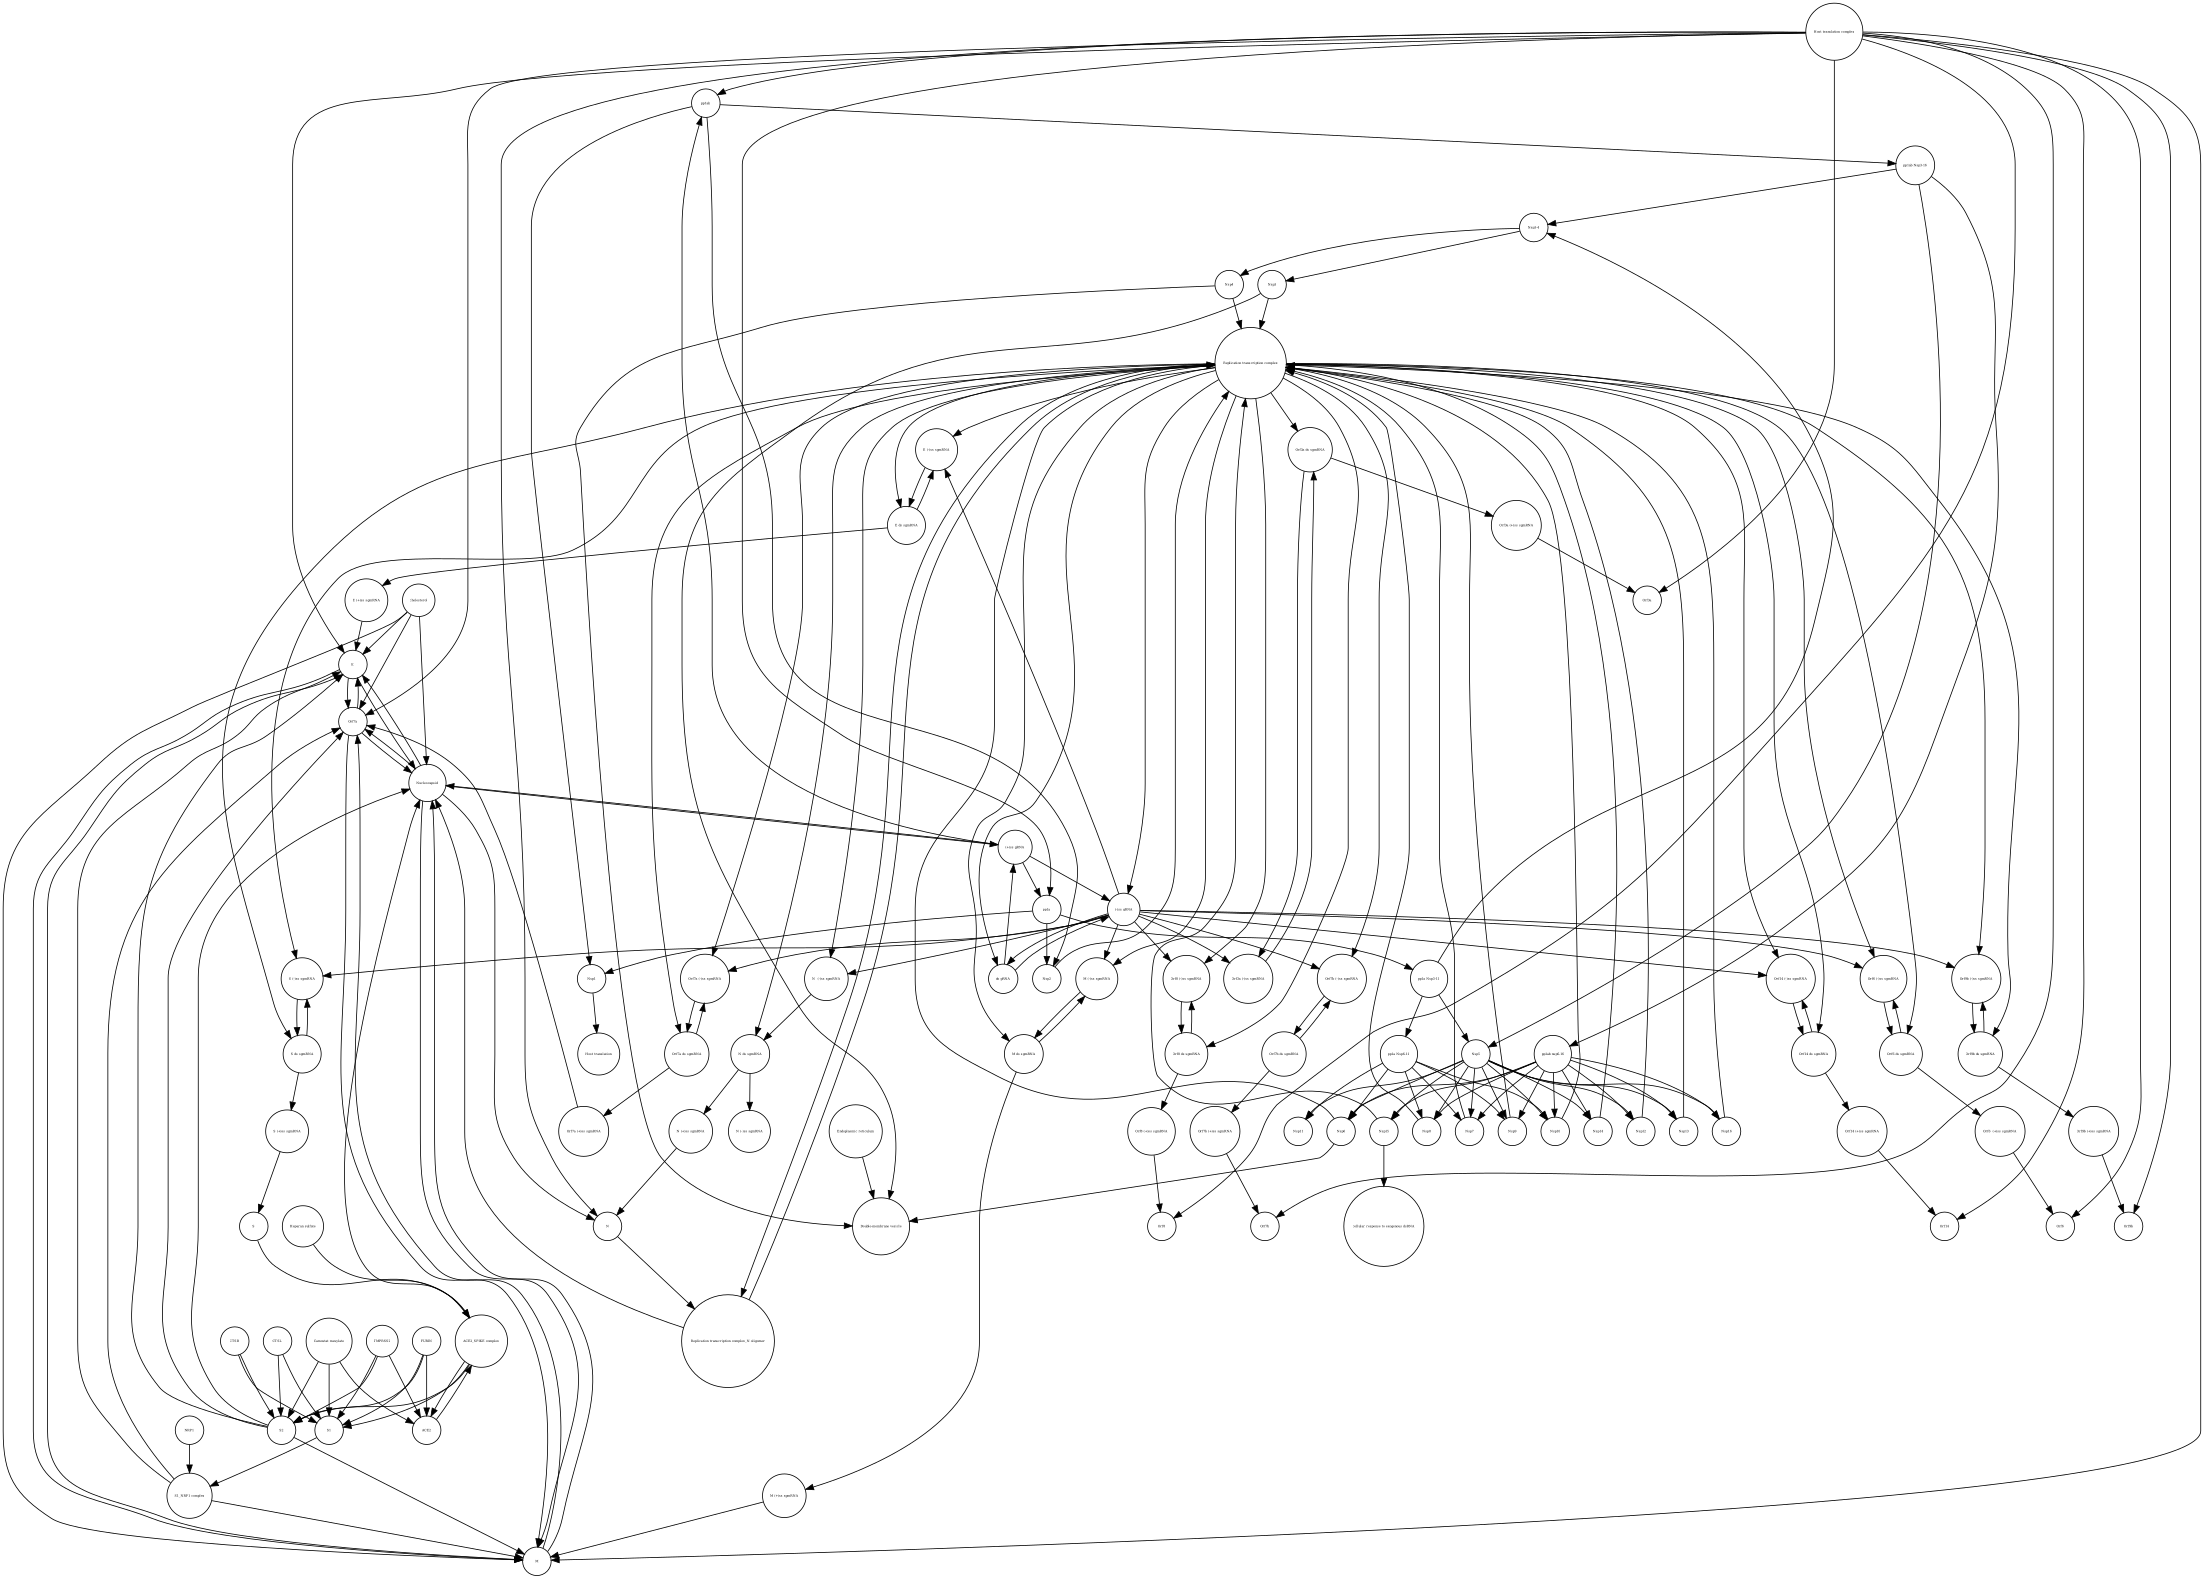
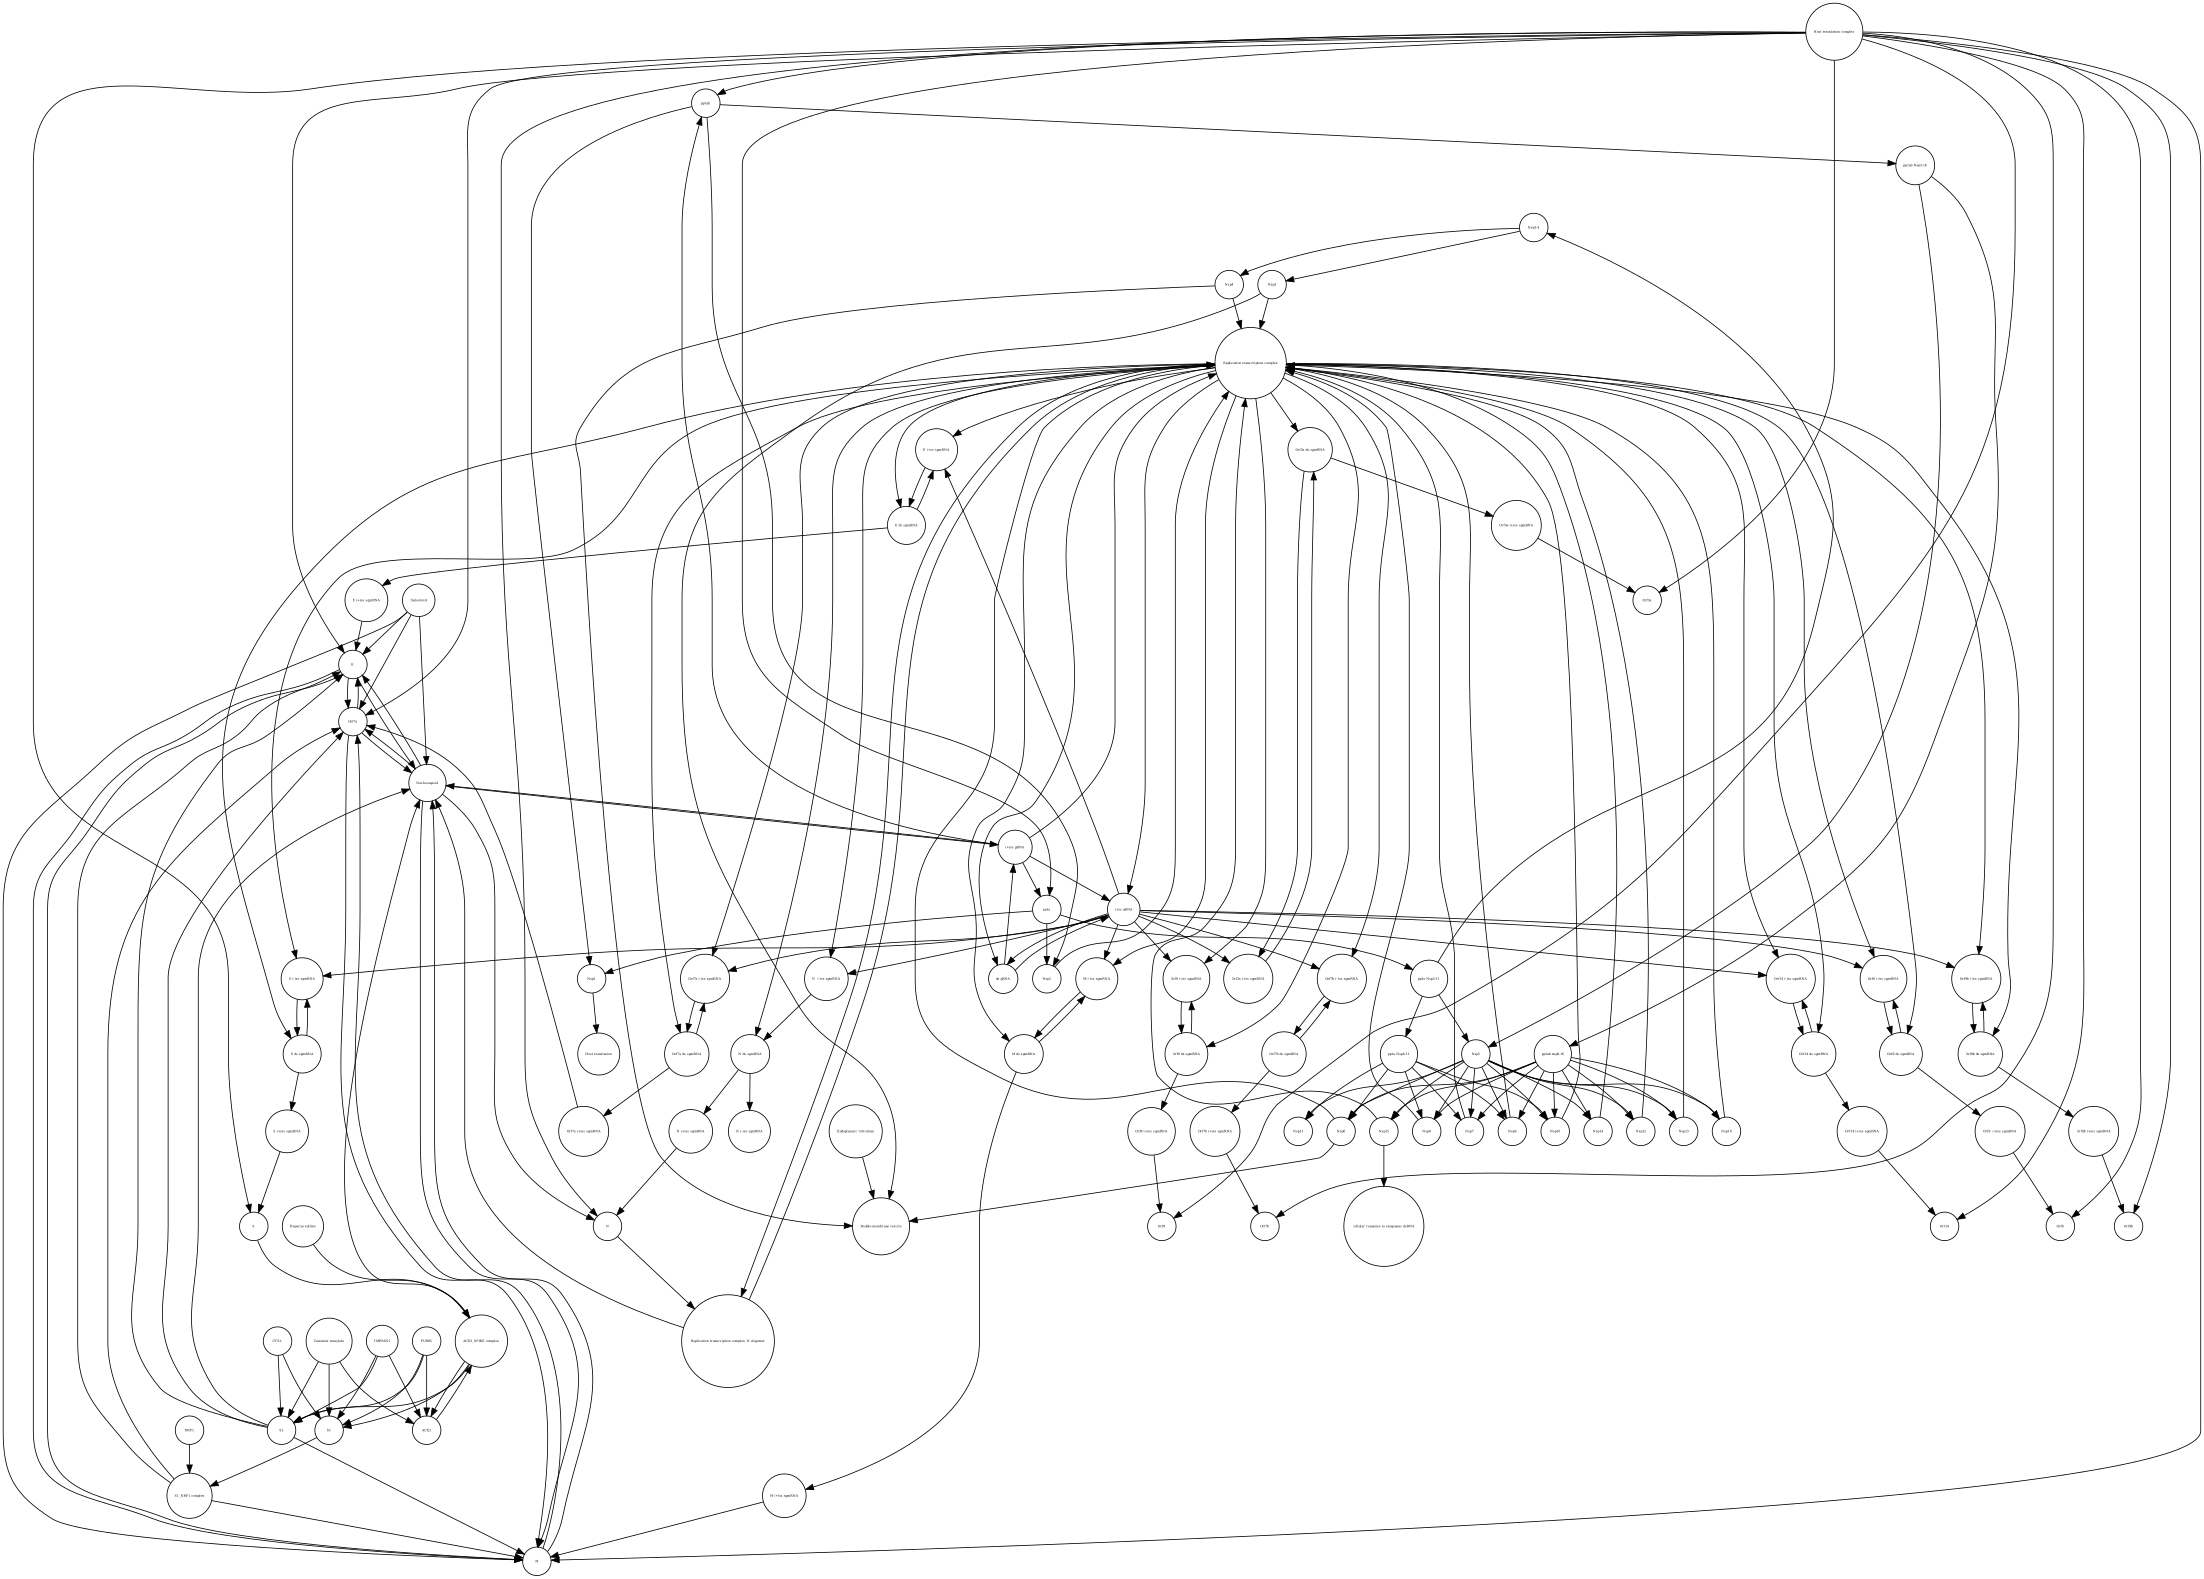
edge "Host translation complex" -> "S": added
edge "pp1ab Nsp3-16" -> "Nsp3-4": removed
edge "(+)ss gRNA" -> "Replication transcription complex": added
node "CTSB": removed
